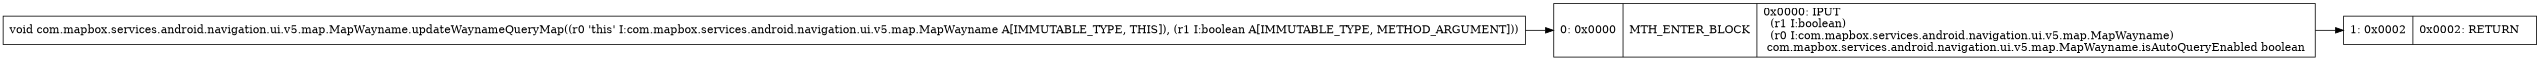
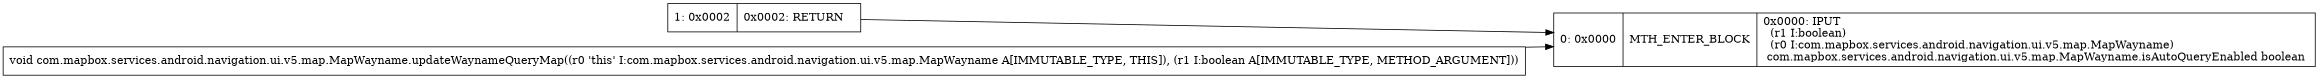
edge "0: 0x0000" -> "1: 0x0002": reversed
